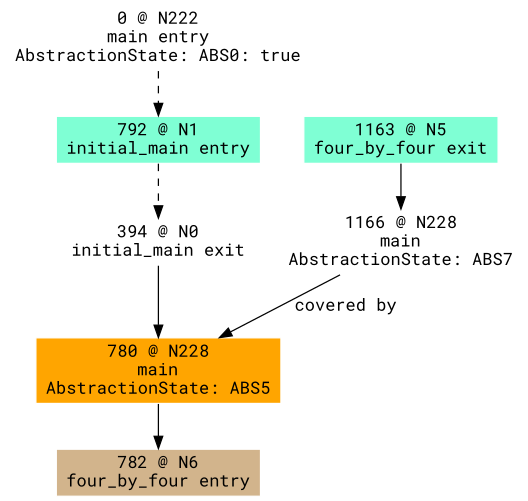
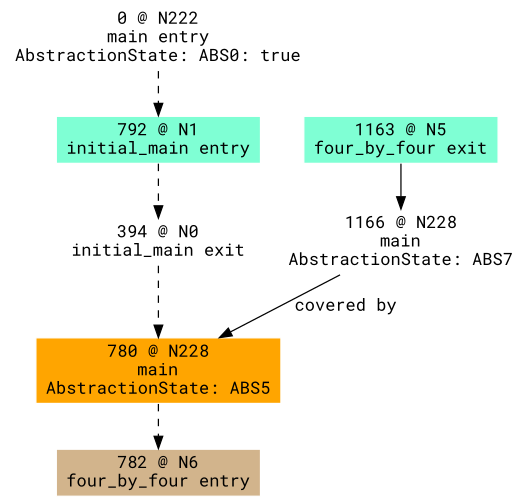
edge "394 @ N0 initial_main exit" -> "780 @ N228 main AbstractionState: ABS5": style solid -> dashed
edge "780 @ N228 main AbstractionState: ABS5" -> "782 @ N6 four_by_four entry": style solid -> dashed
